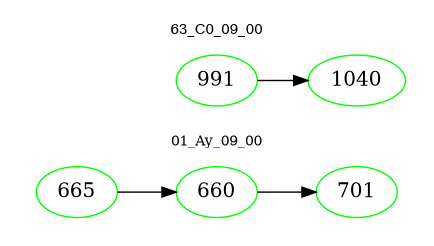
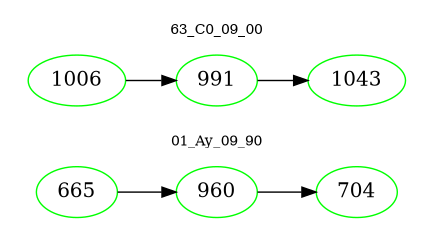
node "1006": added
node "1040": label "1040" -> "1043"
cluster "01_Ay_09_00": label "01_Ay_09_00" -> "01_Ay_09_90"
node "660": label "660" -> "960"
node "701": label "701" -> "704"
